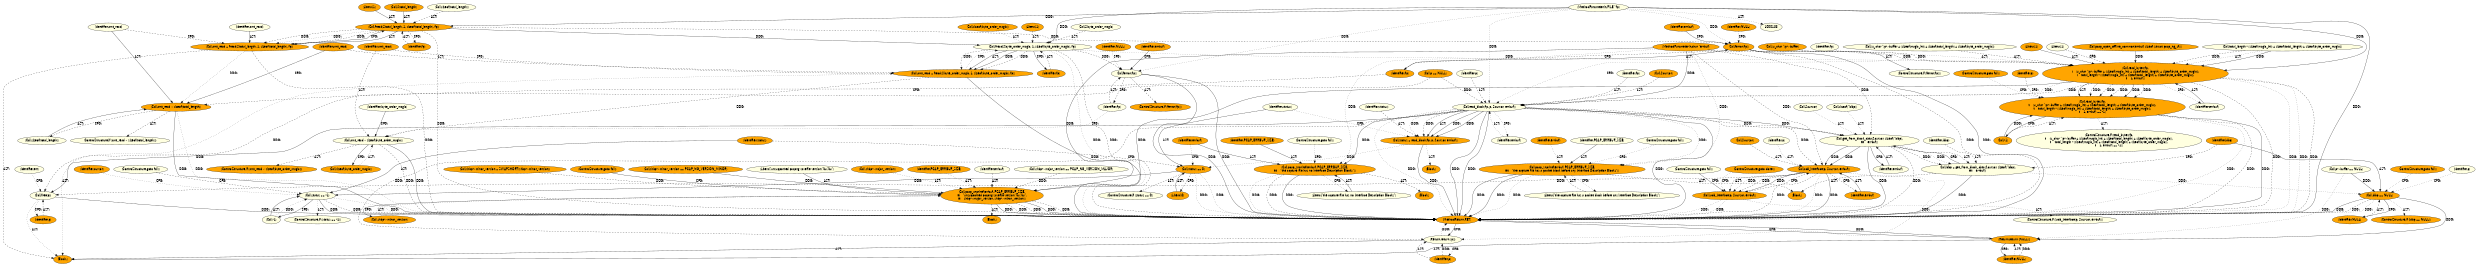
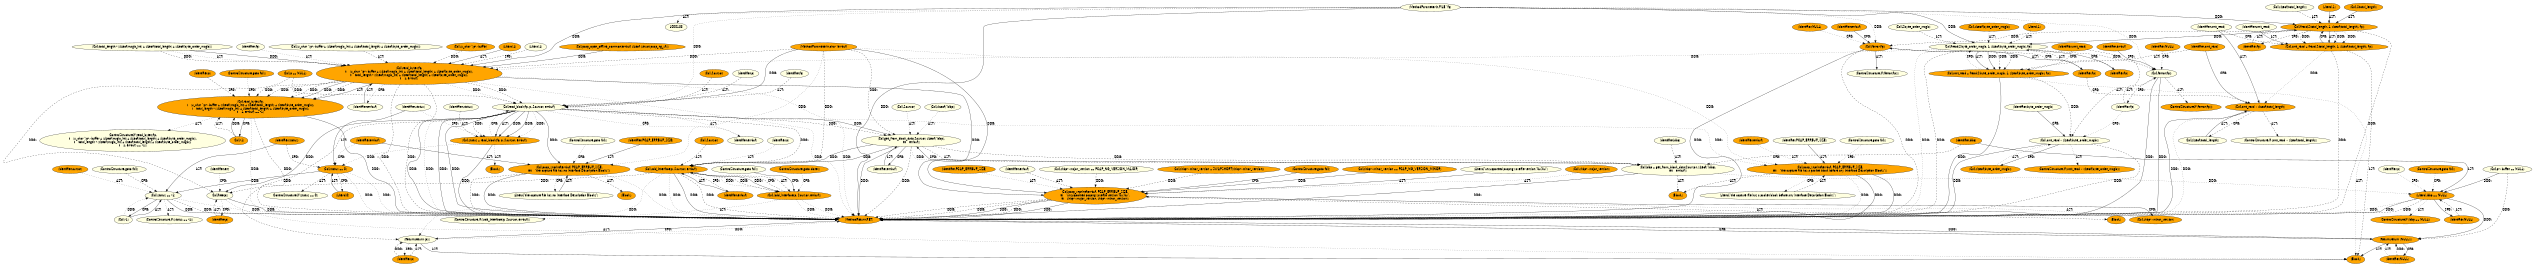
edge "(Call,(u_char *)p->buffer)" -> "(Call,read_block(fp, p, &cursor, errbuf))": now "(Call,status = read_block(fp, p, &cursor, errbuf))" -> "(Call,read_block(fp, p, &cursor, errbuf))"
edge "(Call,amt_read < sizeof(byte_order_magic))" -> "(ControlStructure,if (amt_read < sizeof(byte_order_magic)))": style dashed -> dotted
edge "(Identifier,cursor)" -> "(Call,status == -1)": label "CFG: " -> "AST: "
node "(Call,idbp == NULL)": label "(Call,idbp == NULL)" -> "(Literal,idbp == NULL)"
edge "(Call,p->buffer == NULL)" -> "(Return,return (NULL);)": style dotted -> dashed
